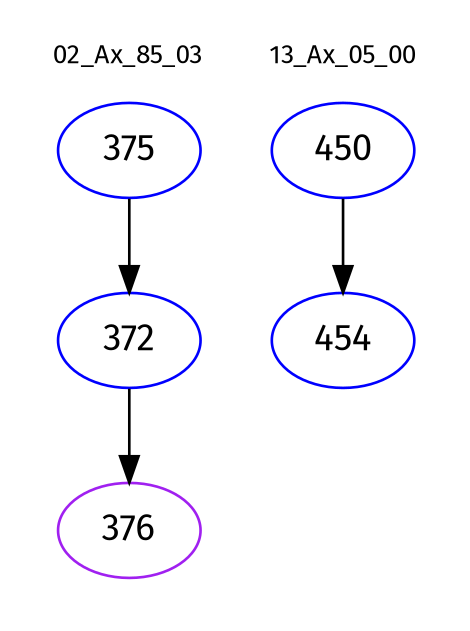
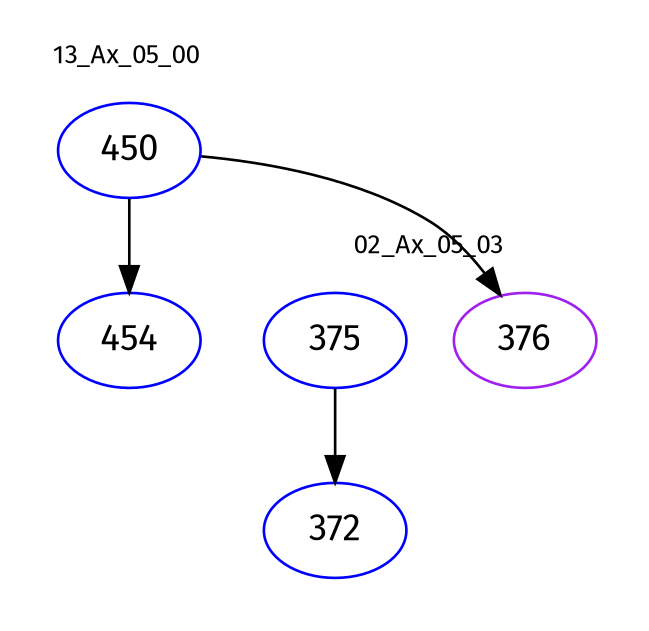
cluster "02_Ax_85_03": label "02_Ax_85_03" -> "02_Ax_05_03"
edge "372" -> "376": now "450" -> "376"
